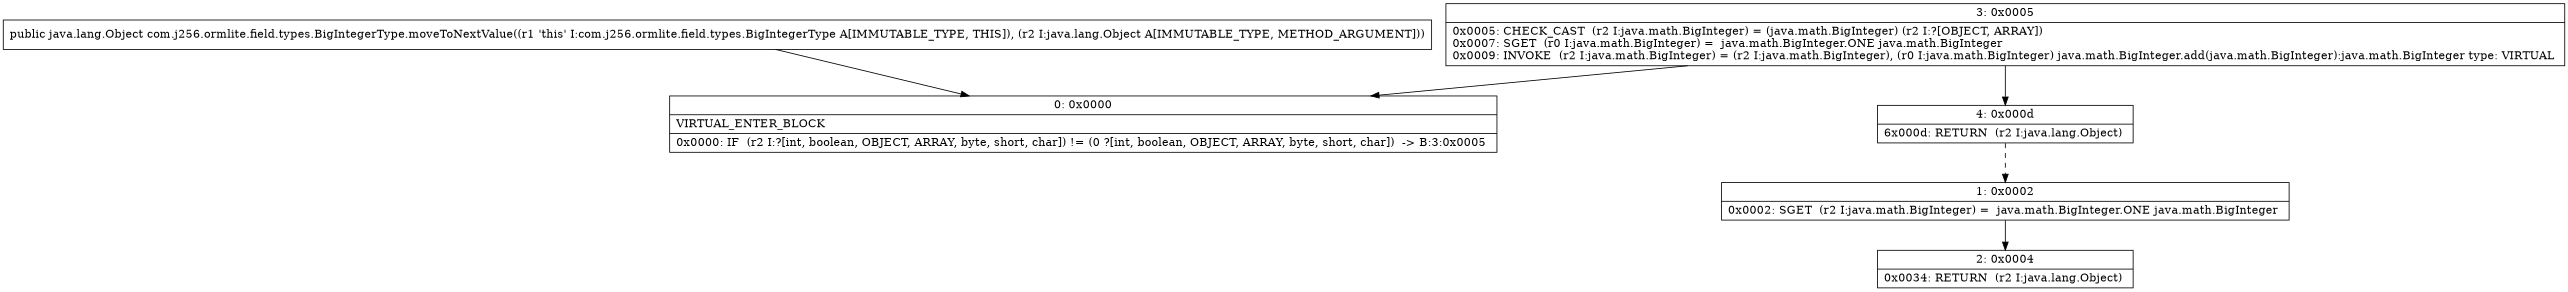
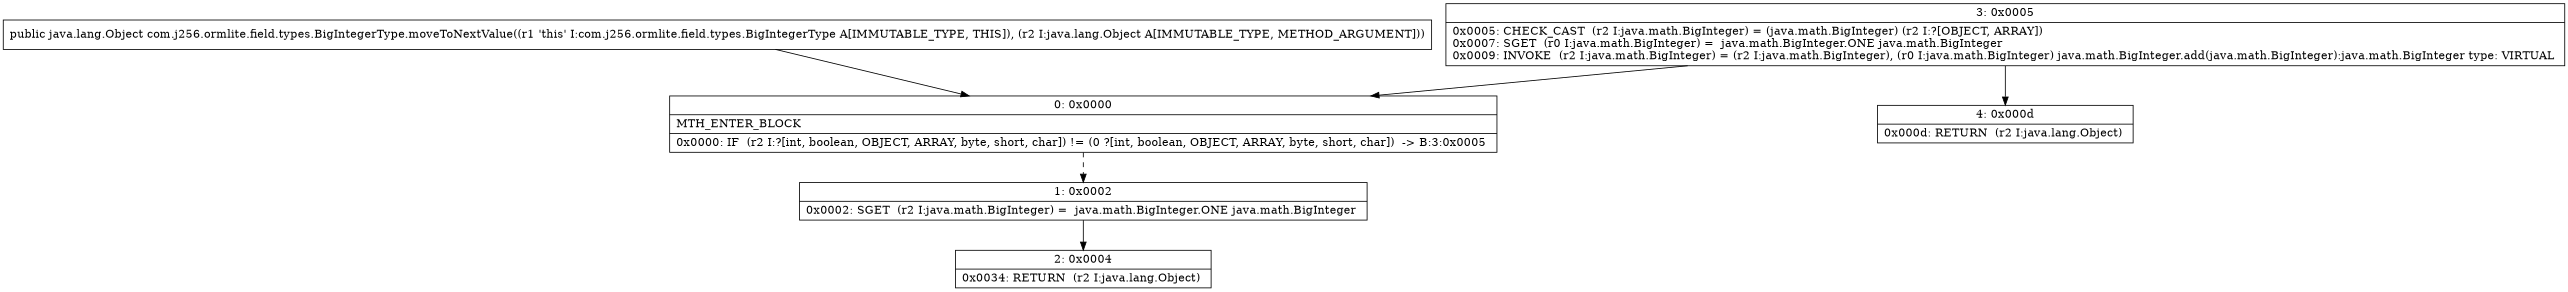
node "0: 0x0000": text "VIRTUAL_ENTER_BLOCK" -> "MTH_ENTER_BLOCK"
node "4: 0x000d": text "6x000d: RETURN  (r2 I:java.lang.Object)" -> "0x000d: RETURN  (r2 I:java.lang.Object)"
edge "4: 0x000d" -> "1: 0x0002": now "0: 0x0000" -> "1: 0x0002"
